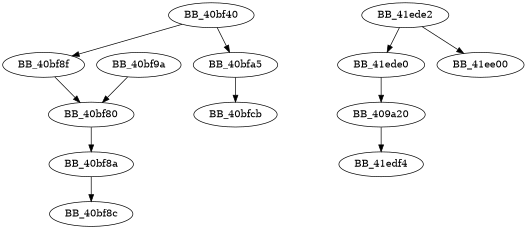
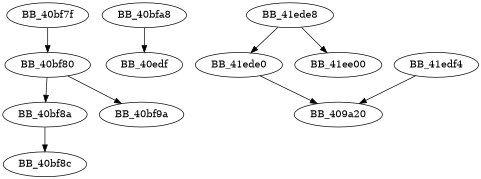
node "BB_40bf40": removed
node "BB_41ede2": label "BB_41ede2" -> "BB_41ede8"
node "BB_40bf8f": label "BB_40bf8f" -> "BB_40bf7f"
node "BB_40bfa5": label "BB_40bfa5" -> "BB_40bfa8"
edge "BB_40bf9a" -> "BB_40bf80": reversed
node "BB_40bfcb": label "BB_40bfcb" -> "BB_40edf"
edge "BB_409a20" -> "BB_41edf4": reversed
